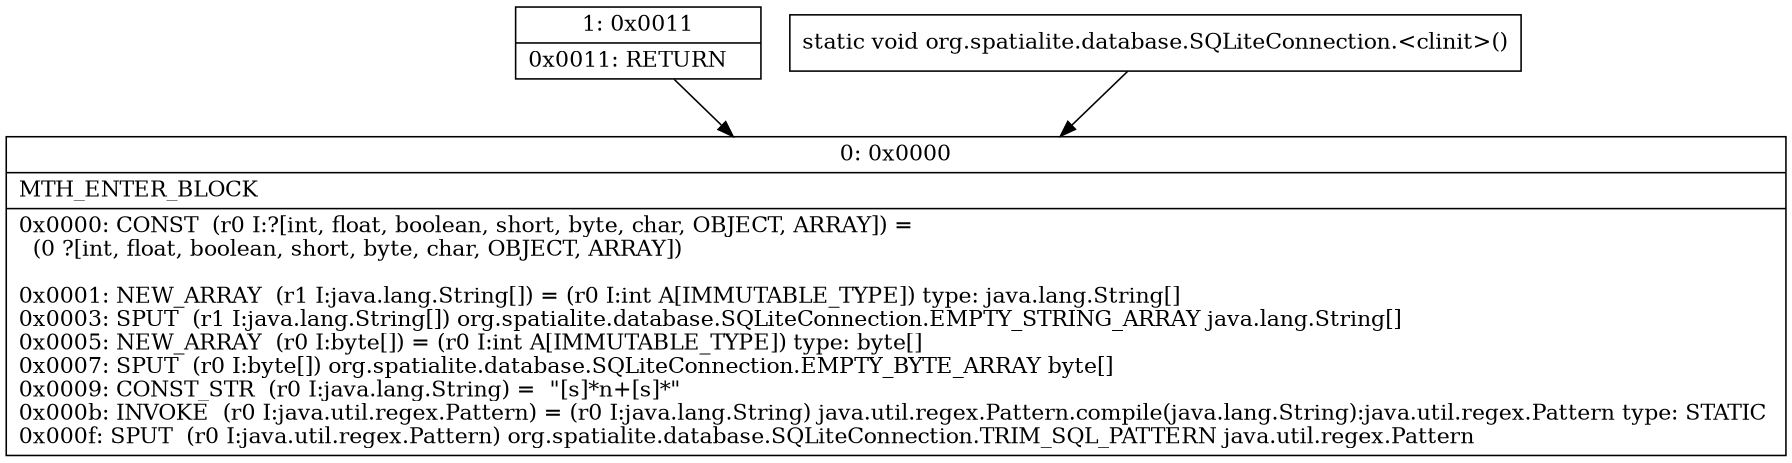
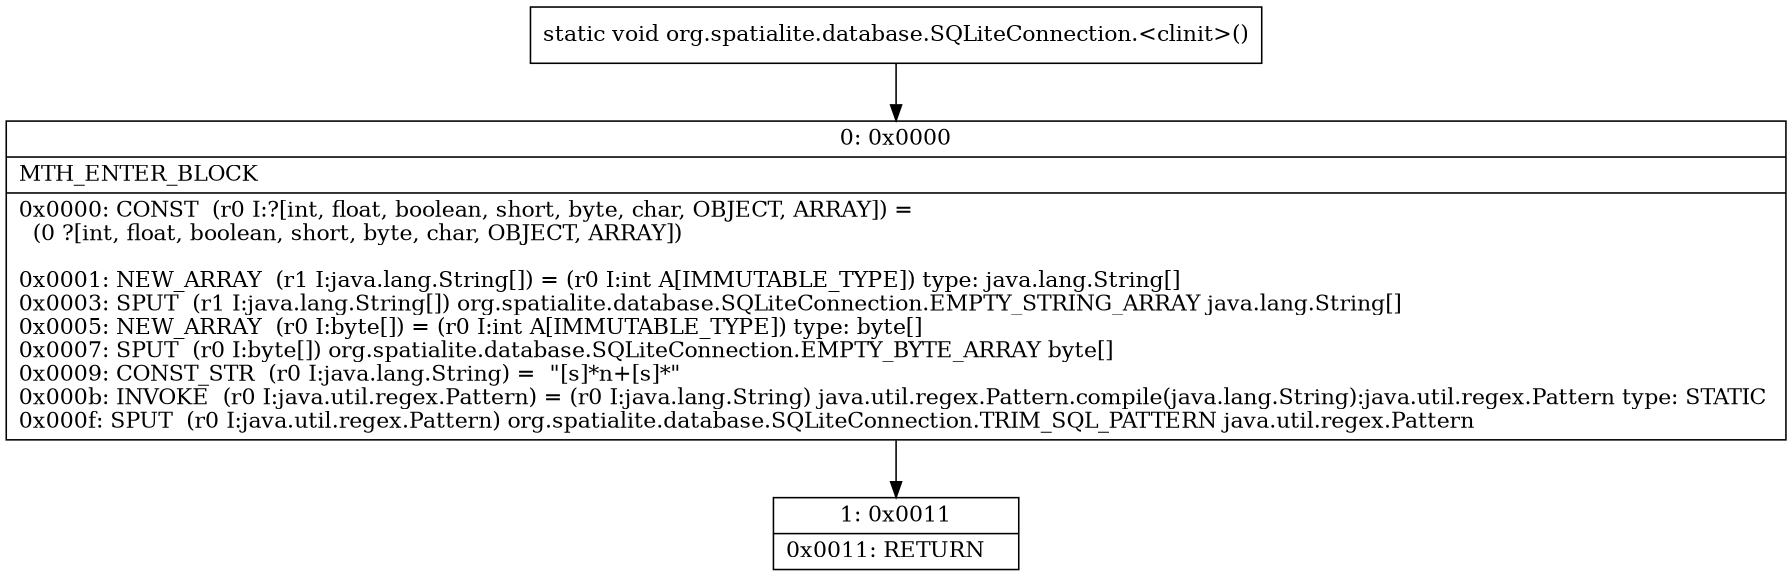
edge "1: 0x0011" -> "0: 0x0000": reversed
